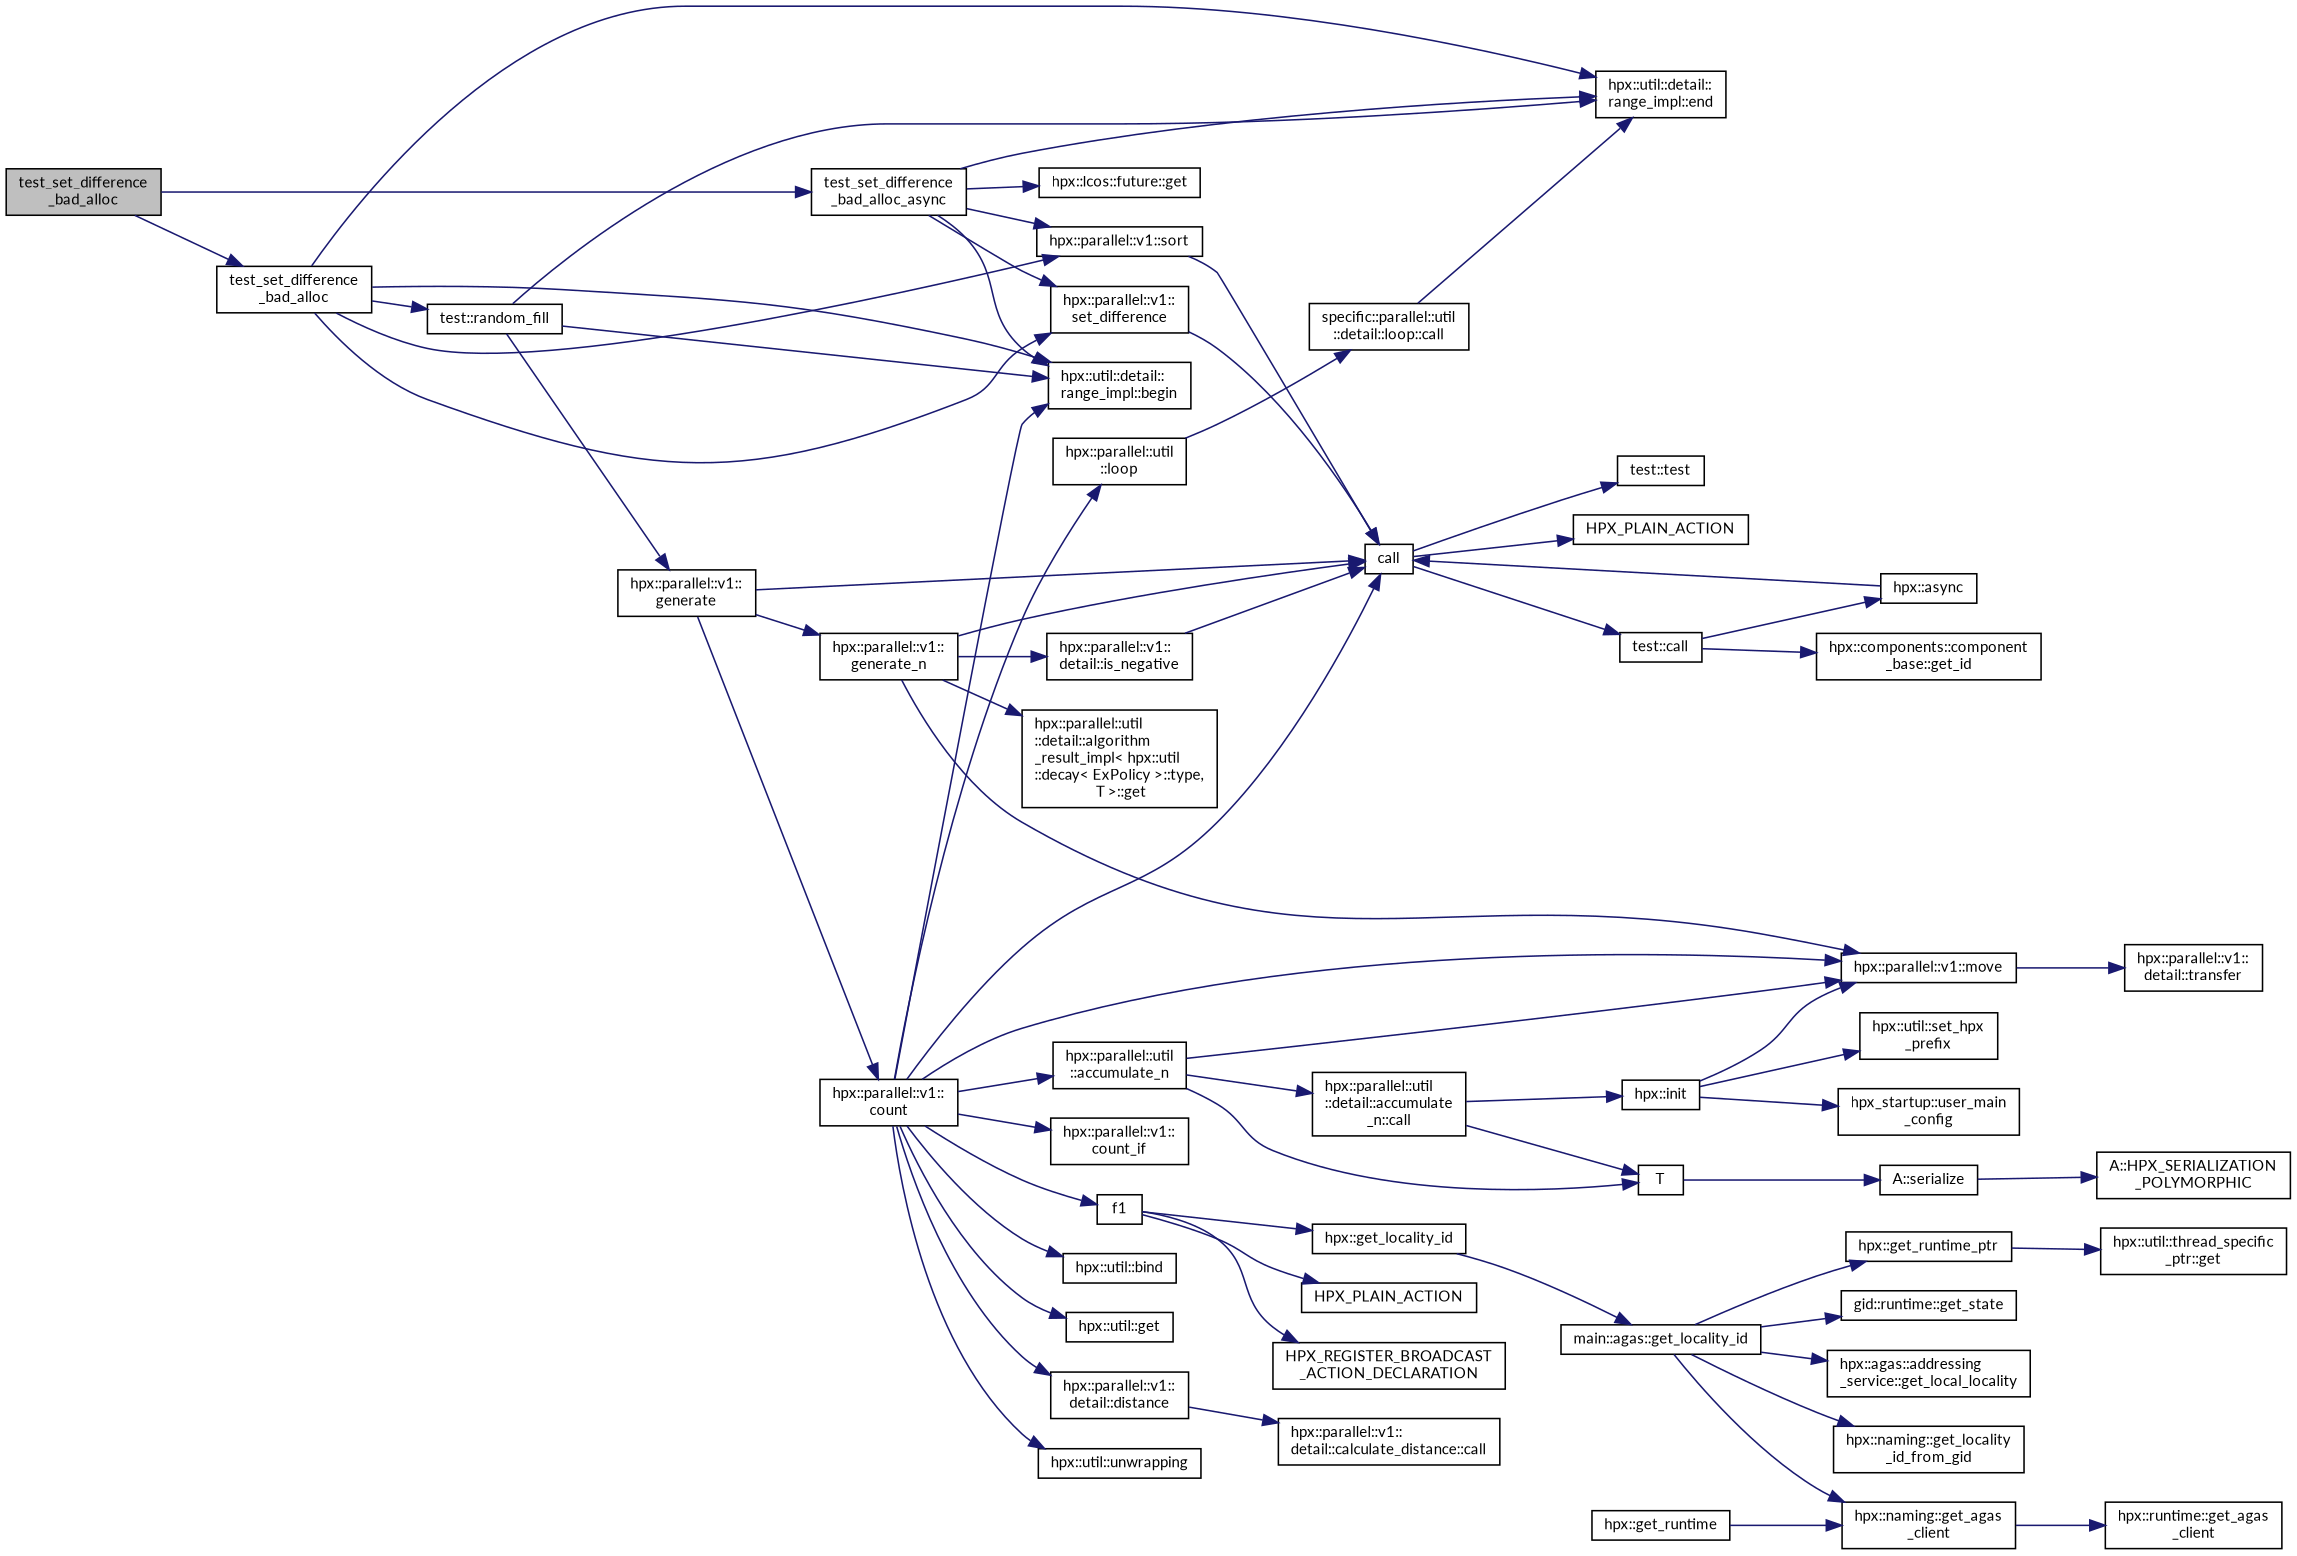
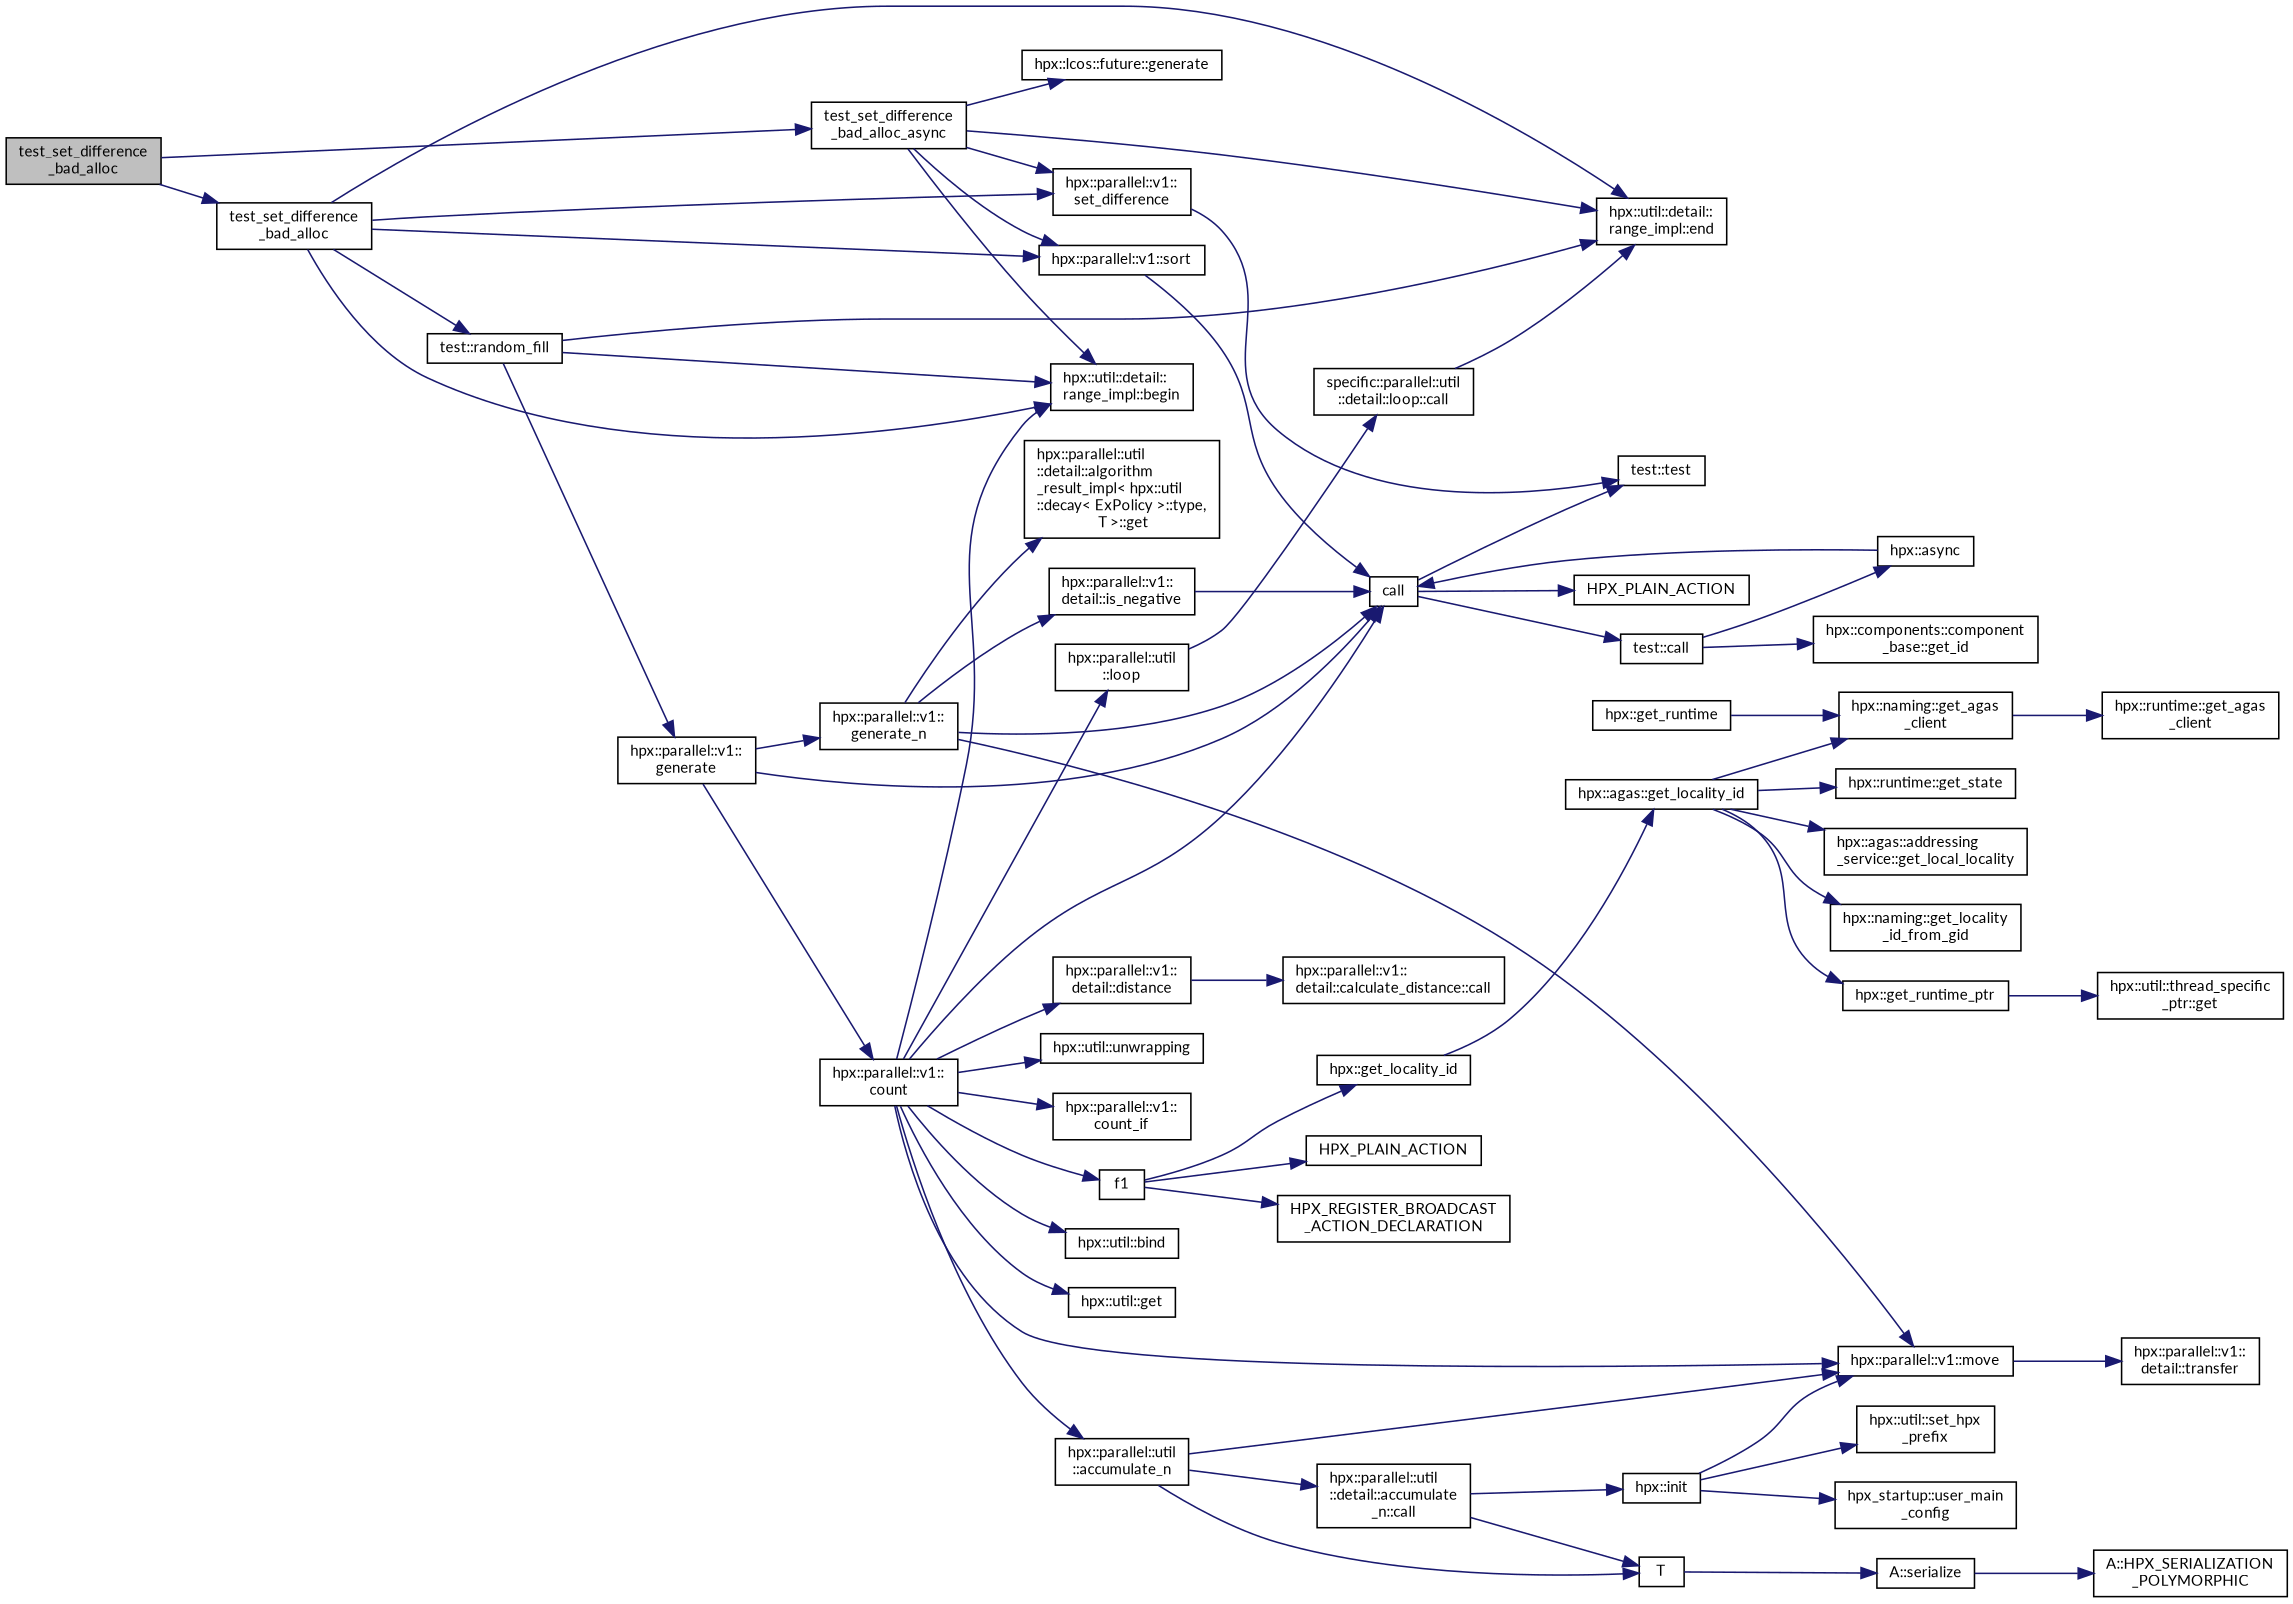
node "hpx::lcos::future::get": label "hpx::lcos::future::get" -> "hpx::lcos::future::generate"
edge "hpx::parallel::v1:: set_difference" -> "call": now "hpx::parallel::v1:: set_difference" -> "test::test"
node "gid::runtime::get_state": label "gid::runtime::get_state" -> "hpx::runtime::get_state"
node "main::agas::get_locality_id": label "main::agas::get_locality_id" -> "hpx::agas::get_locality_id"
